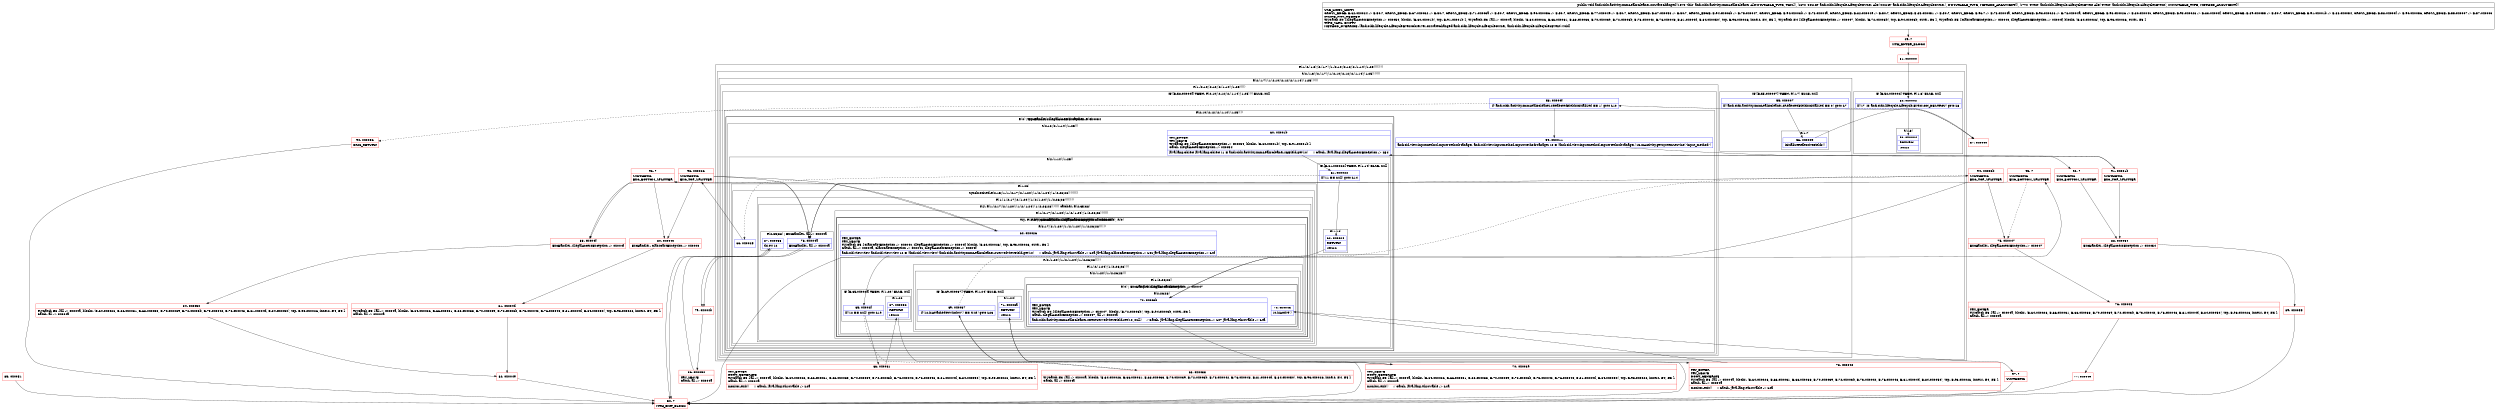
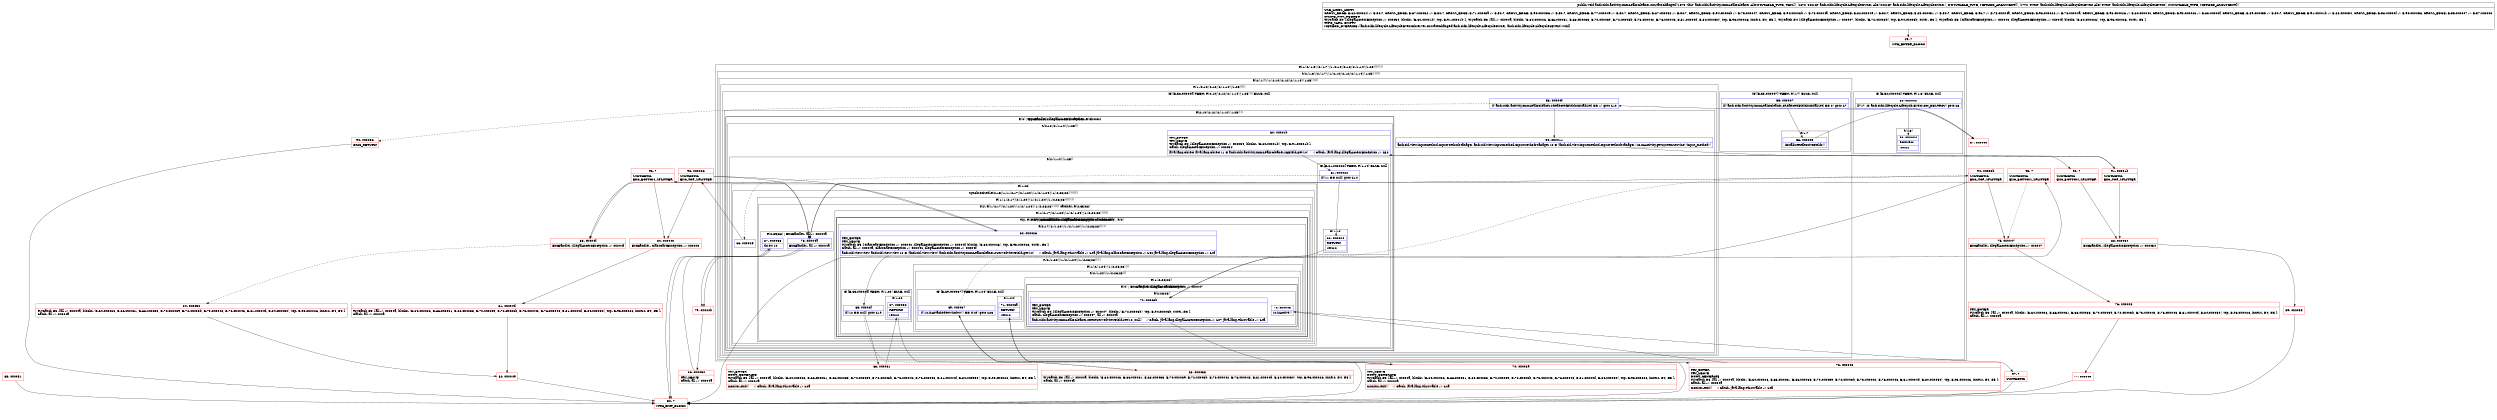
node "51: 0x0000": removed
edge "83: 0x004f" -> "84: 0x0050": style solid -> dashed
